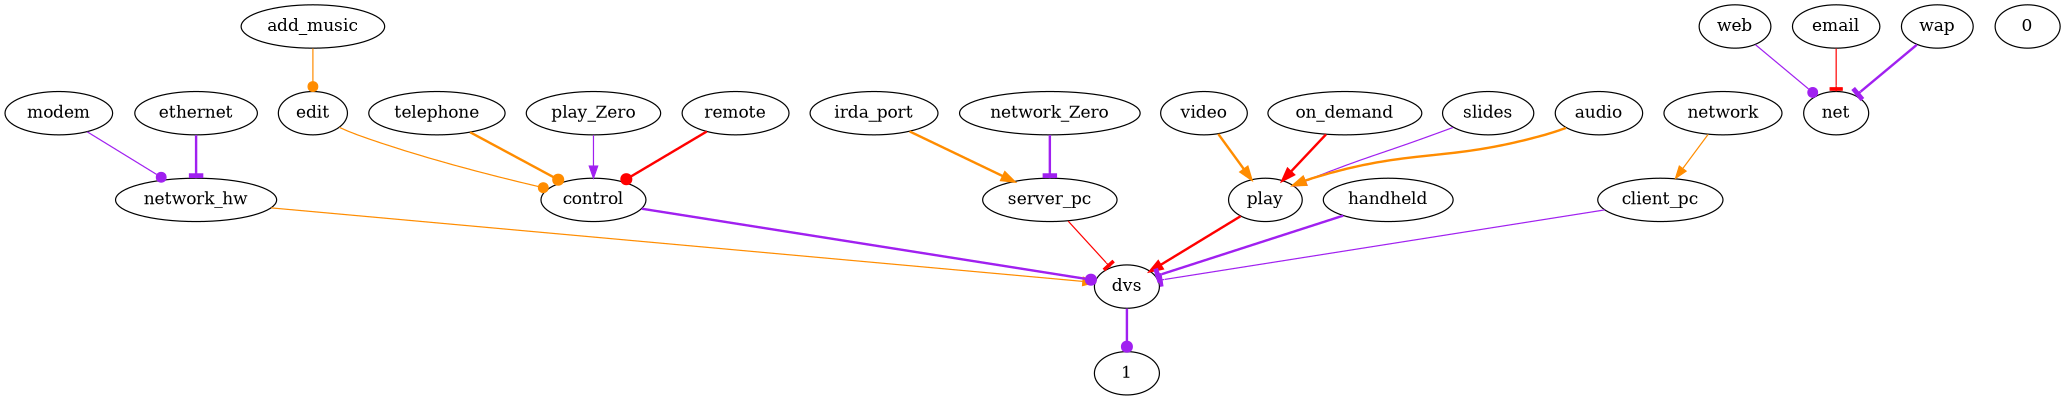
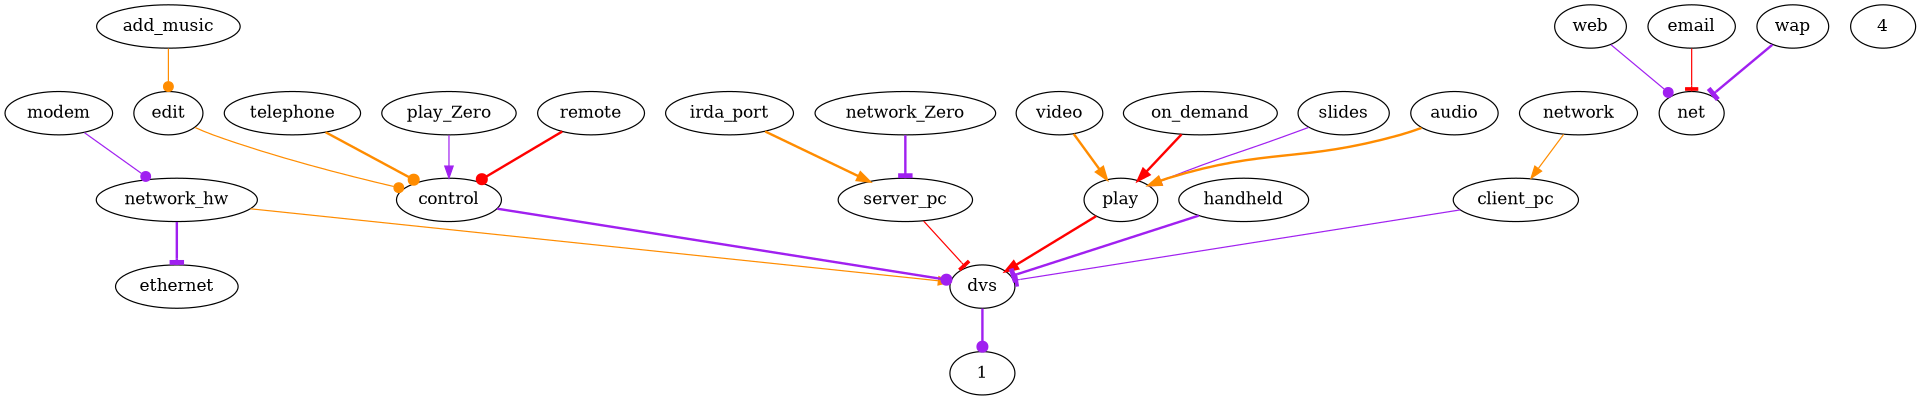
node "0": label "0" -> "4"
edge "ethernet" -> "network_hw": reversed
